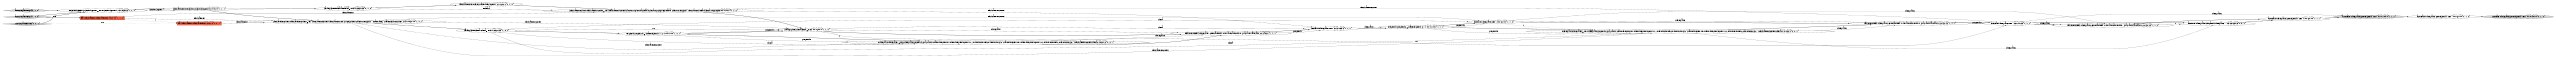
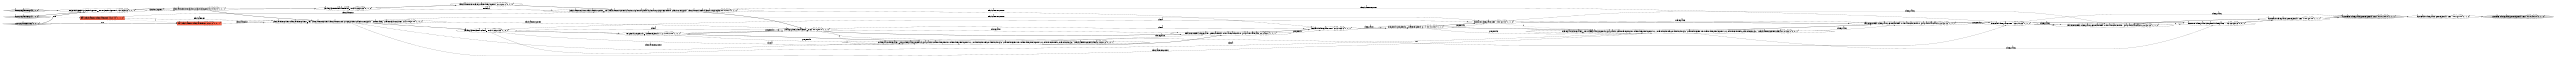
edge "assertCompareToForAsc['1', '0', '0']" -> "final SelectStatement selectStatement@@@2@@@['1', '1', '0']": style bold -> dotted
edge "assertCompareToForDesc['0', '0', '1']" -> "final SelectStatement selectStatement@@@2@@@['0', '0', '1']": style dotted -> bold
edge "ShardingSphereSchema schema = mock()@@@6@@@['1', '0', '1']" -> "ShardingSphereSchema schema = mock()@@@8@@@['1', '1', '0']": label "true" -> "schema"
